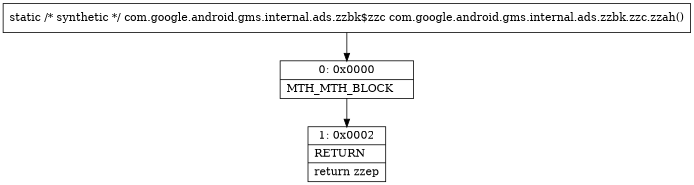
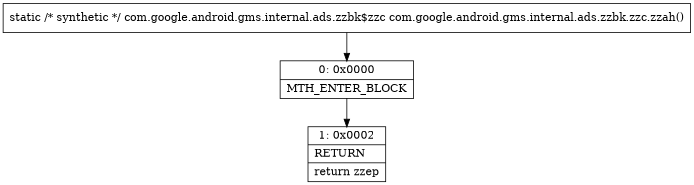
node "0: 0x0000": text "MTH_MTH_BLOCK" -> "MTH_ENTER_BLOCK"
